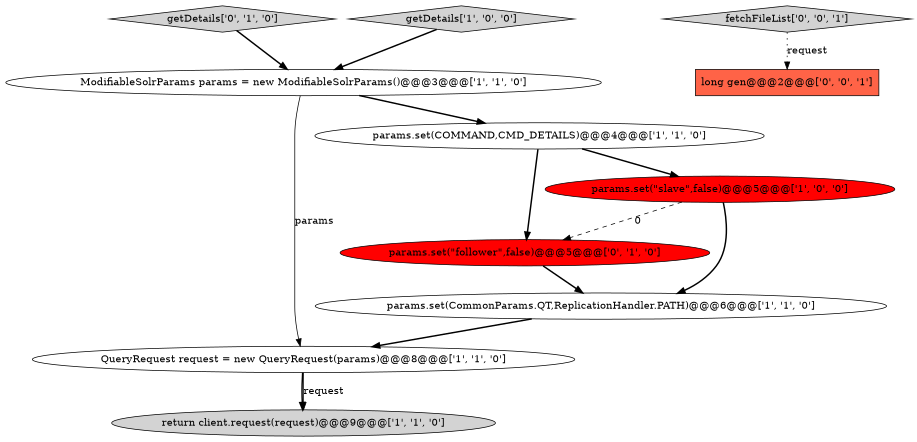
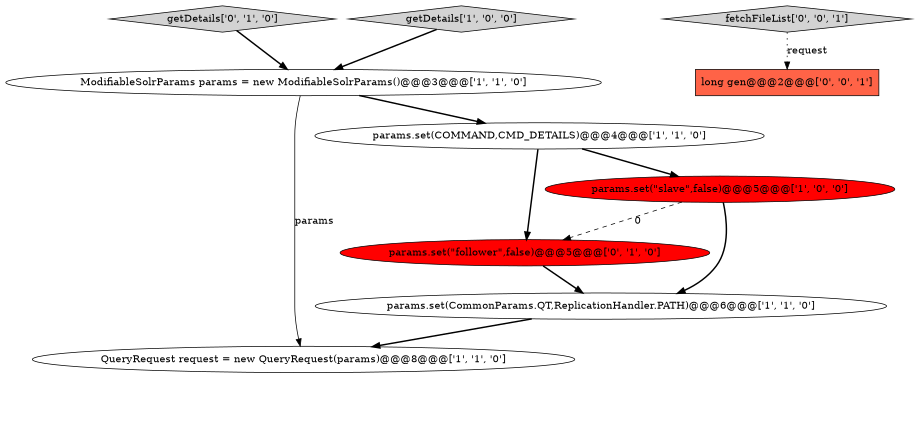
node "return client.request(request)@@@9@@@['1', '1', '0']": removed
